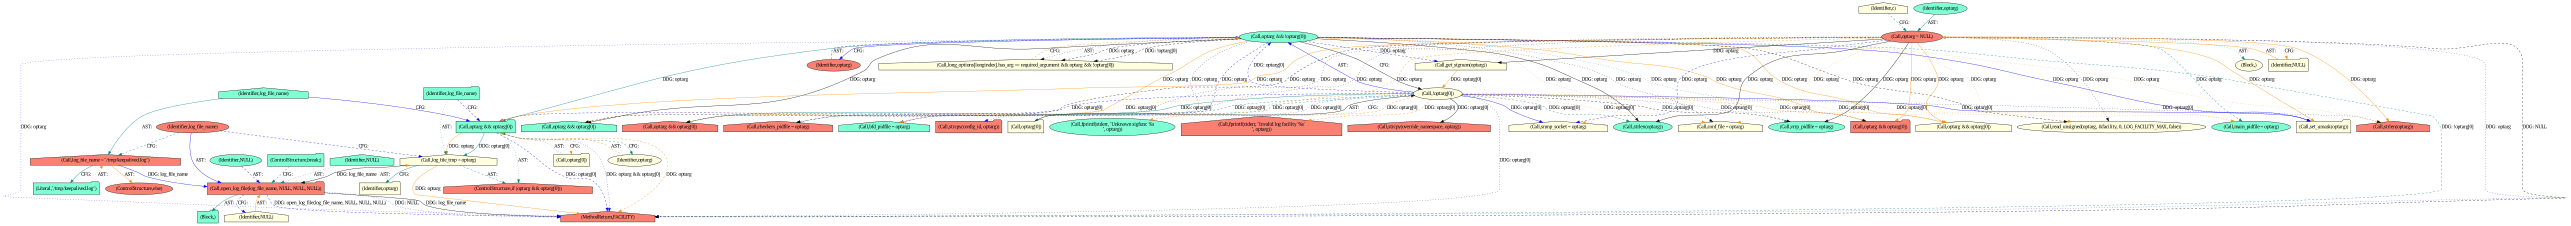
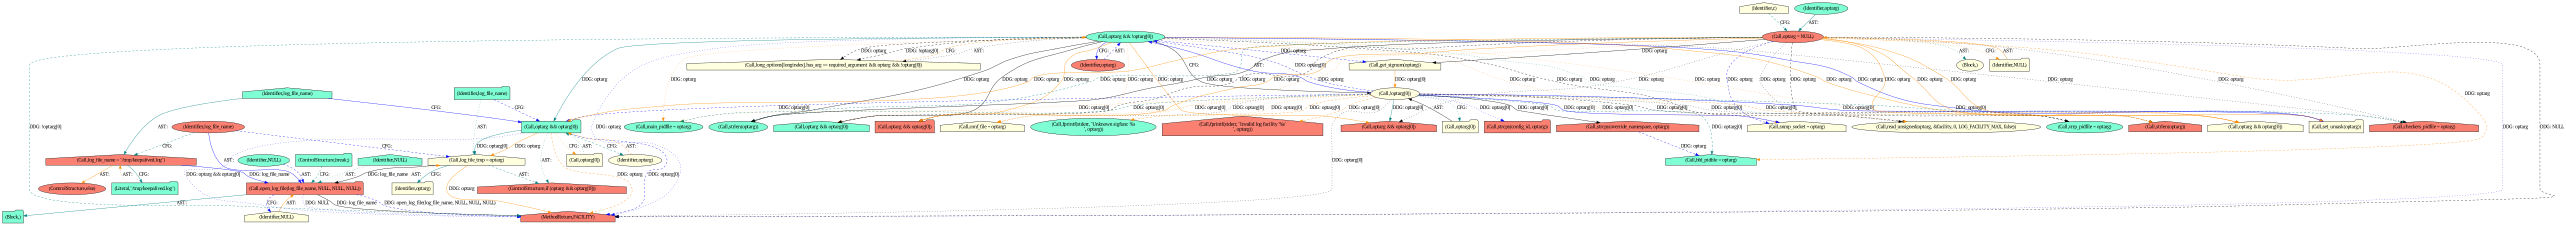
edge "(Call,optarg && !optarg[0])" -> "(Call,conf_file = optarg)": color black -> darkorange
edge "(Call,optarg = NULL)" -> "(Call,vrrp_pidfile = optarg)": style solid -> dashed
edge "(Call,optarg && !optarg[0])" -> "(Call,bfd_pidfile = optarg)": now "(Call,strcpy(override_namespace, optarg))" -> "(Call,bfd_pidfile = optarg)"
